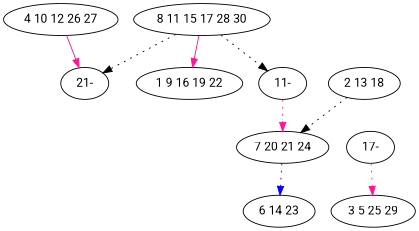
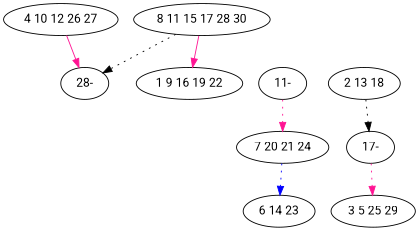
edge "8 11 15 17 28 30" -> "11-": removed
node "21-": label "21-" -> "28-"
edge "2 13 18" -> "7 20 21 24": now "2 13 18" -> "17-"
